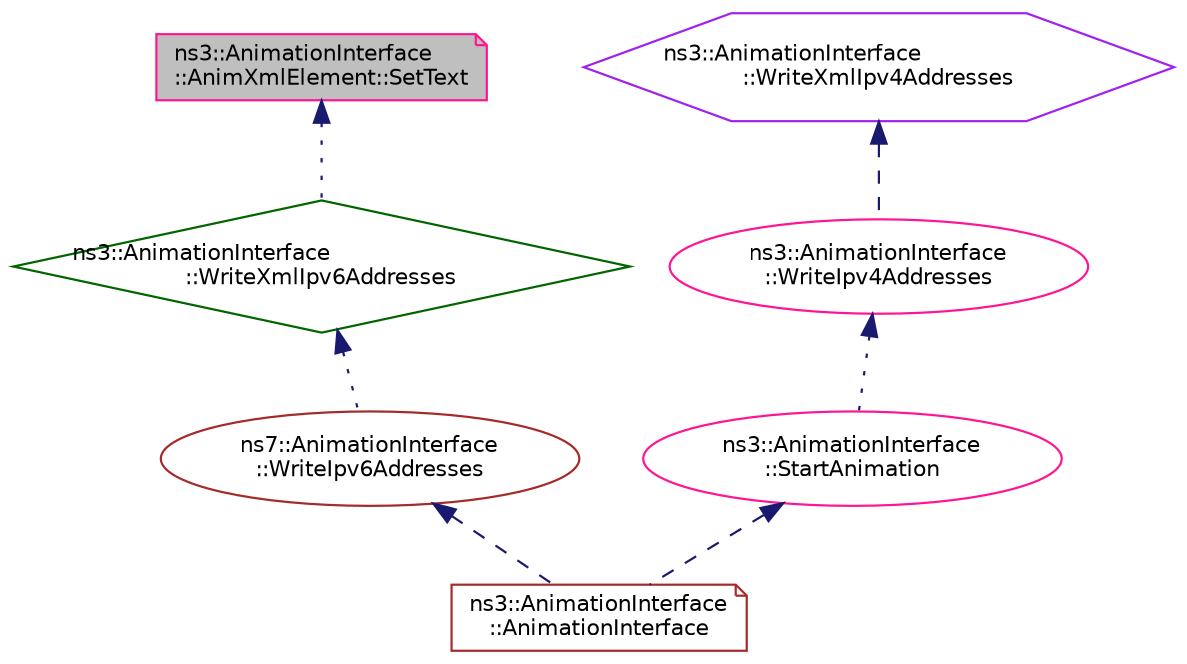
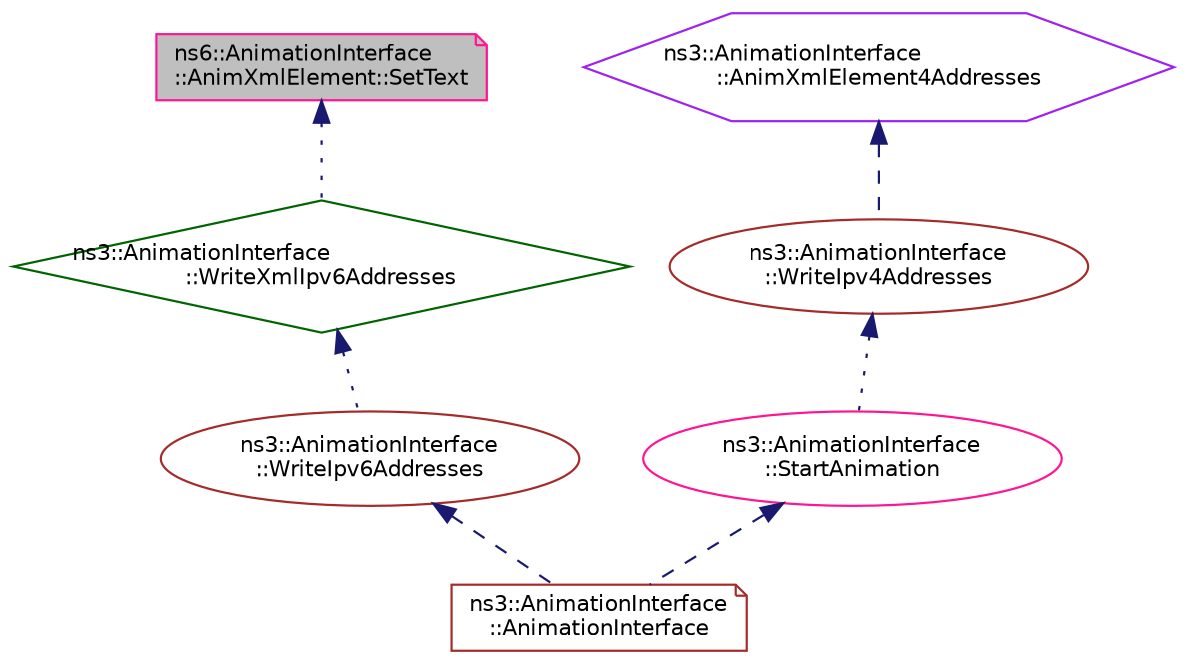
node "ns3::AnimationInterface ::AnimXmlElement::SetText": label "ns3::AnimationInterface ::AnimXmlElement::SetText" -> "ns6::AnimationInterface ::AnimXmlElement::SetText"
node "ns3::AnimationInterface ::WriteXmlIpv4Addresses": label "ns3::AnimationInterface ::WriteXmlIpv4Addresses" -> "ns3::AnimationInterface ::AnimXmlElement4Addresses"
node "ns3::AnimationInterface ::WriteIpv4Addresses": color deeppink -> brown
node "ns7::AnimationInterface ::WriteIpv6Addresses": label "ns7::AnimationInterface ::WriteIpv6Addresses" -> "ns3::AnimationInterface ::WriteIpv6Addresses"
